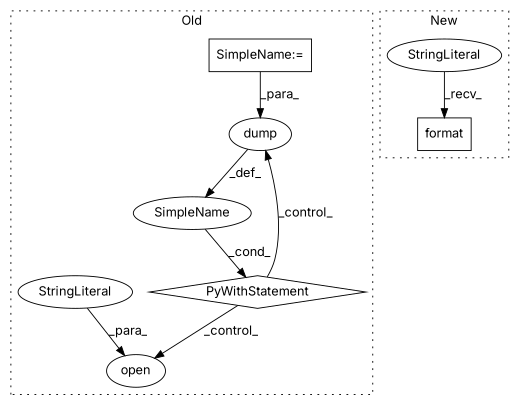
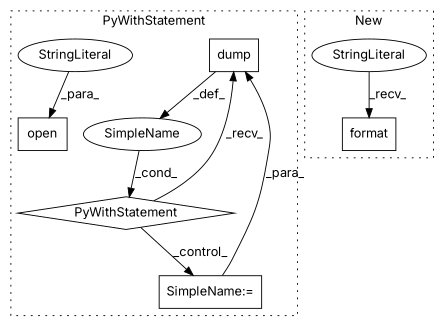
cluster "Old": label "Old" -> "PyWithStatement"
node "dump": shape ellipse -> box
edge "PyWithStatement" -> "dump": label "_control_" -> "_recv_"
edge "PyWithStatement" -> "open": now "PyWithStatement" -> "SimpleName:="
node "open": shape ellipse -> box
